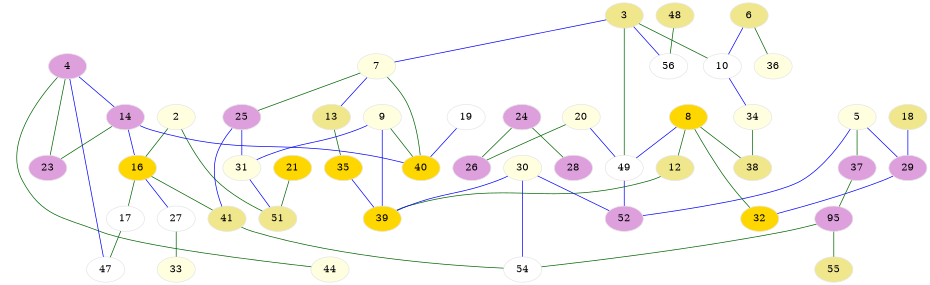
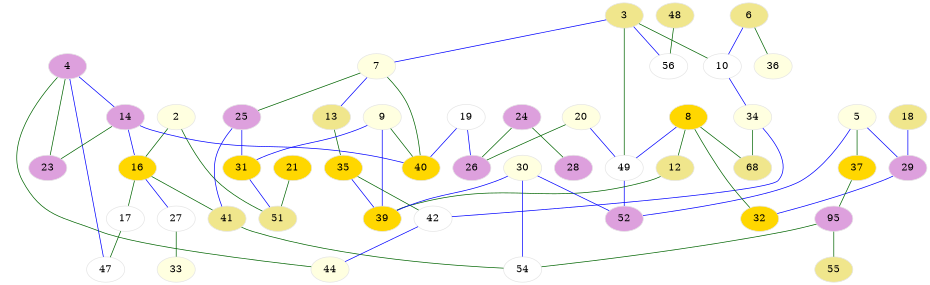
edge "19" -- "26": added
node "31": fillcolor lightyellow -> gold
node "38": label "38" -> "68"
node "37": fillcolor plum -> gold
node "42": added
